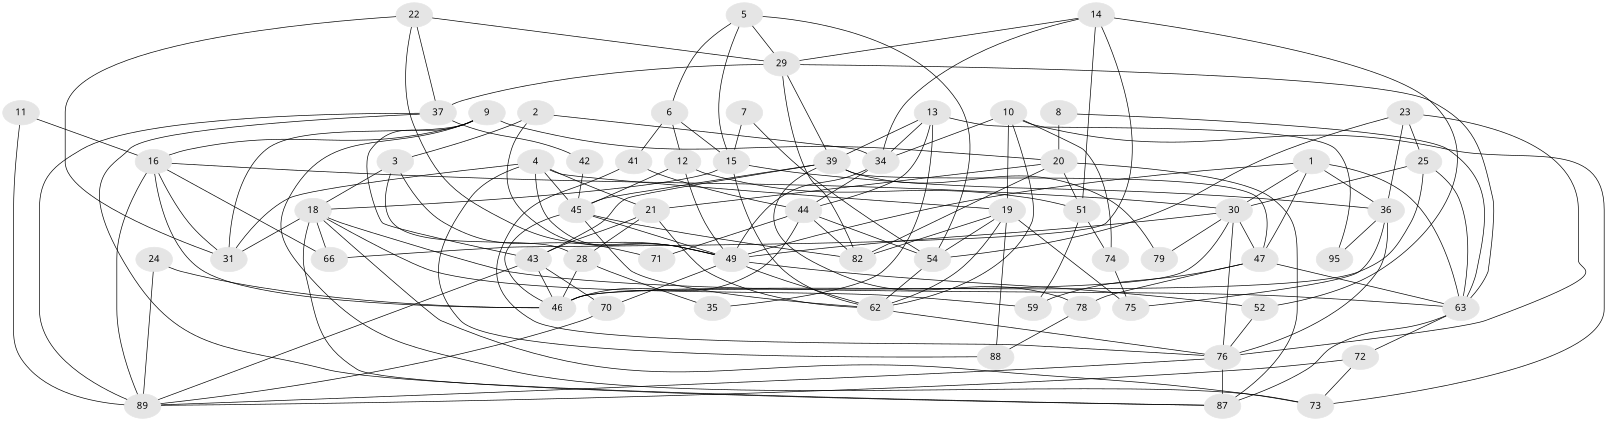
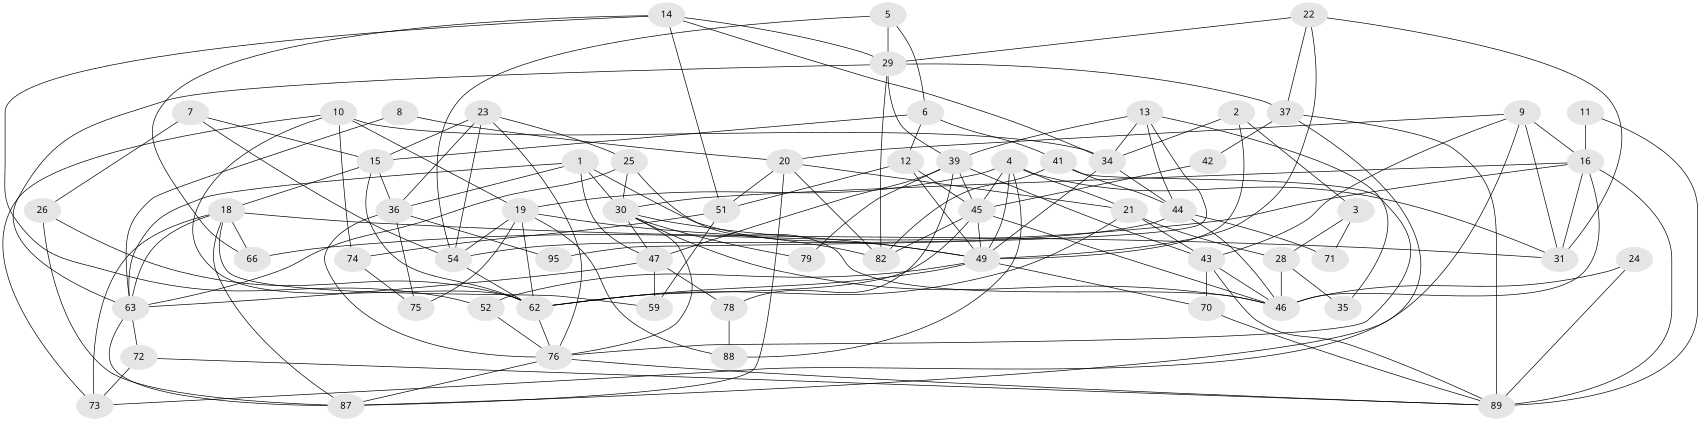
edge "5" -- "15": now "23" -- "15"
edge "3" -- "18": removed
node "26": added
edge "44" -- "82": now "41" -- "82"
